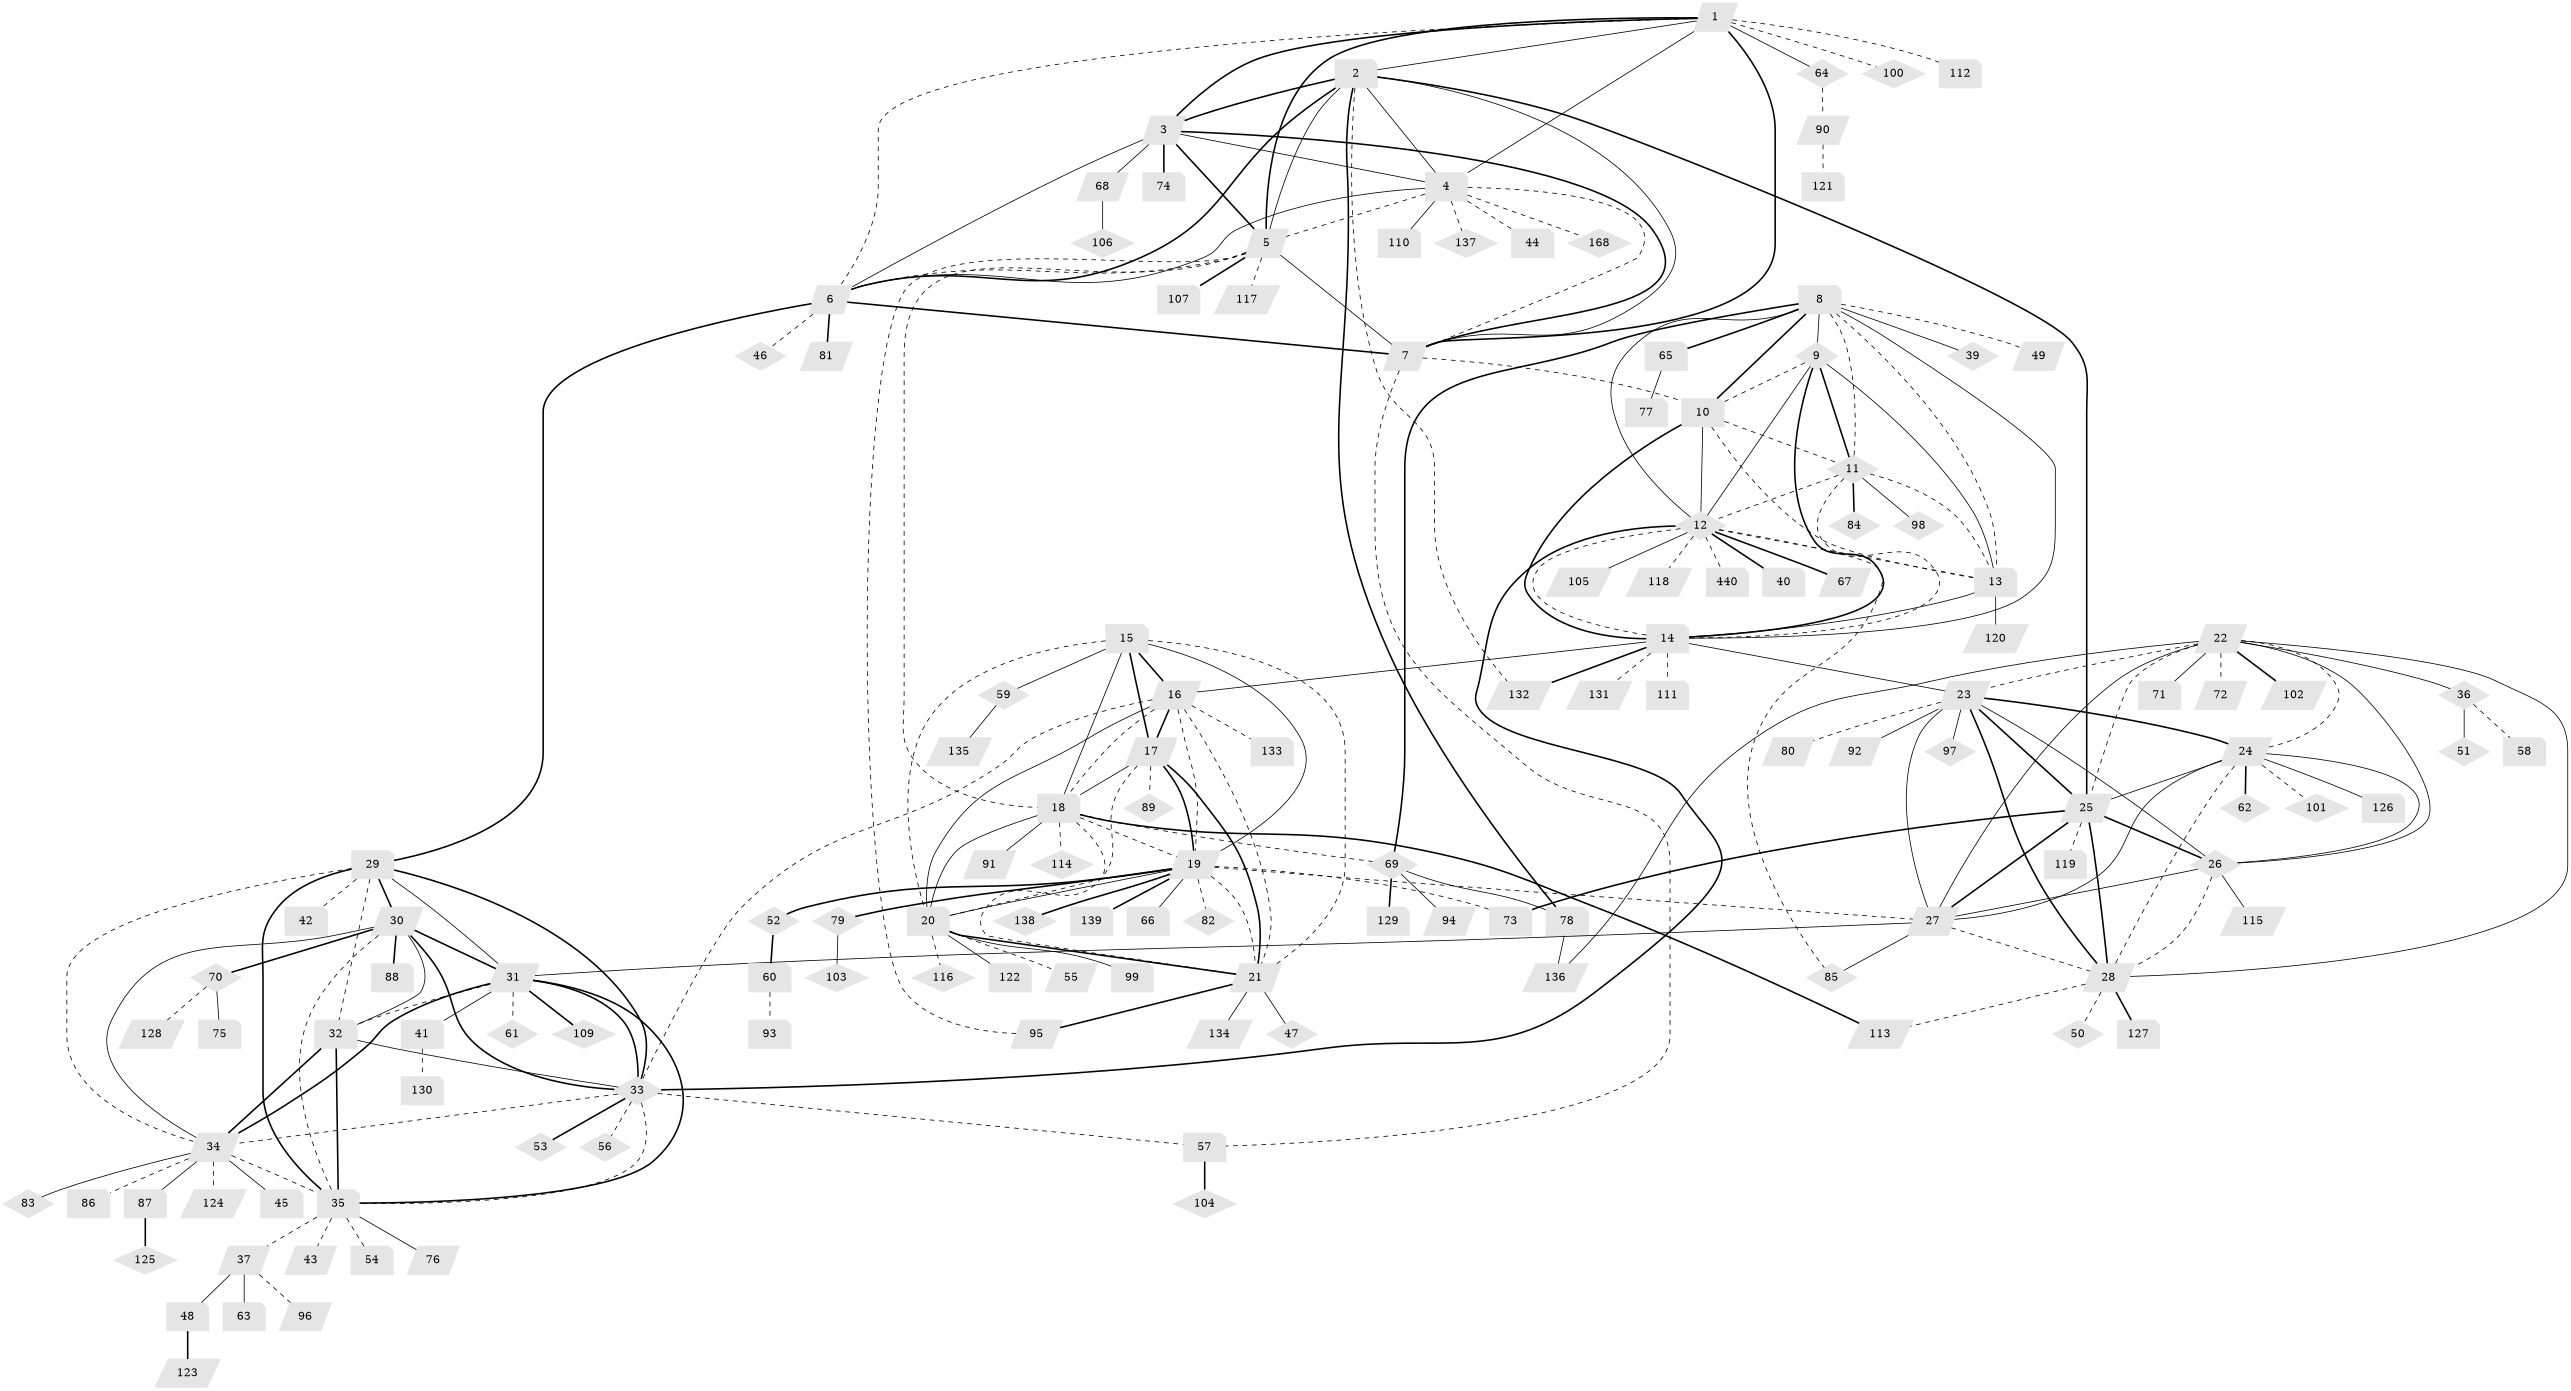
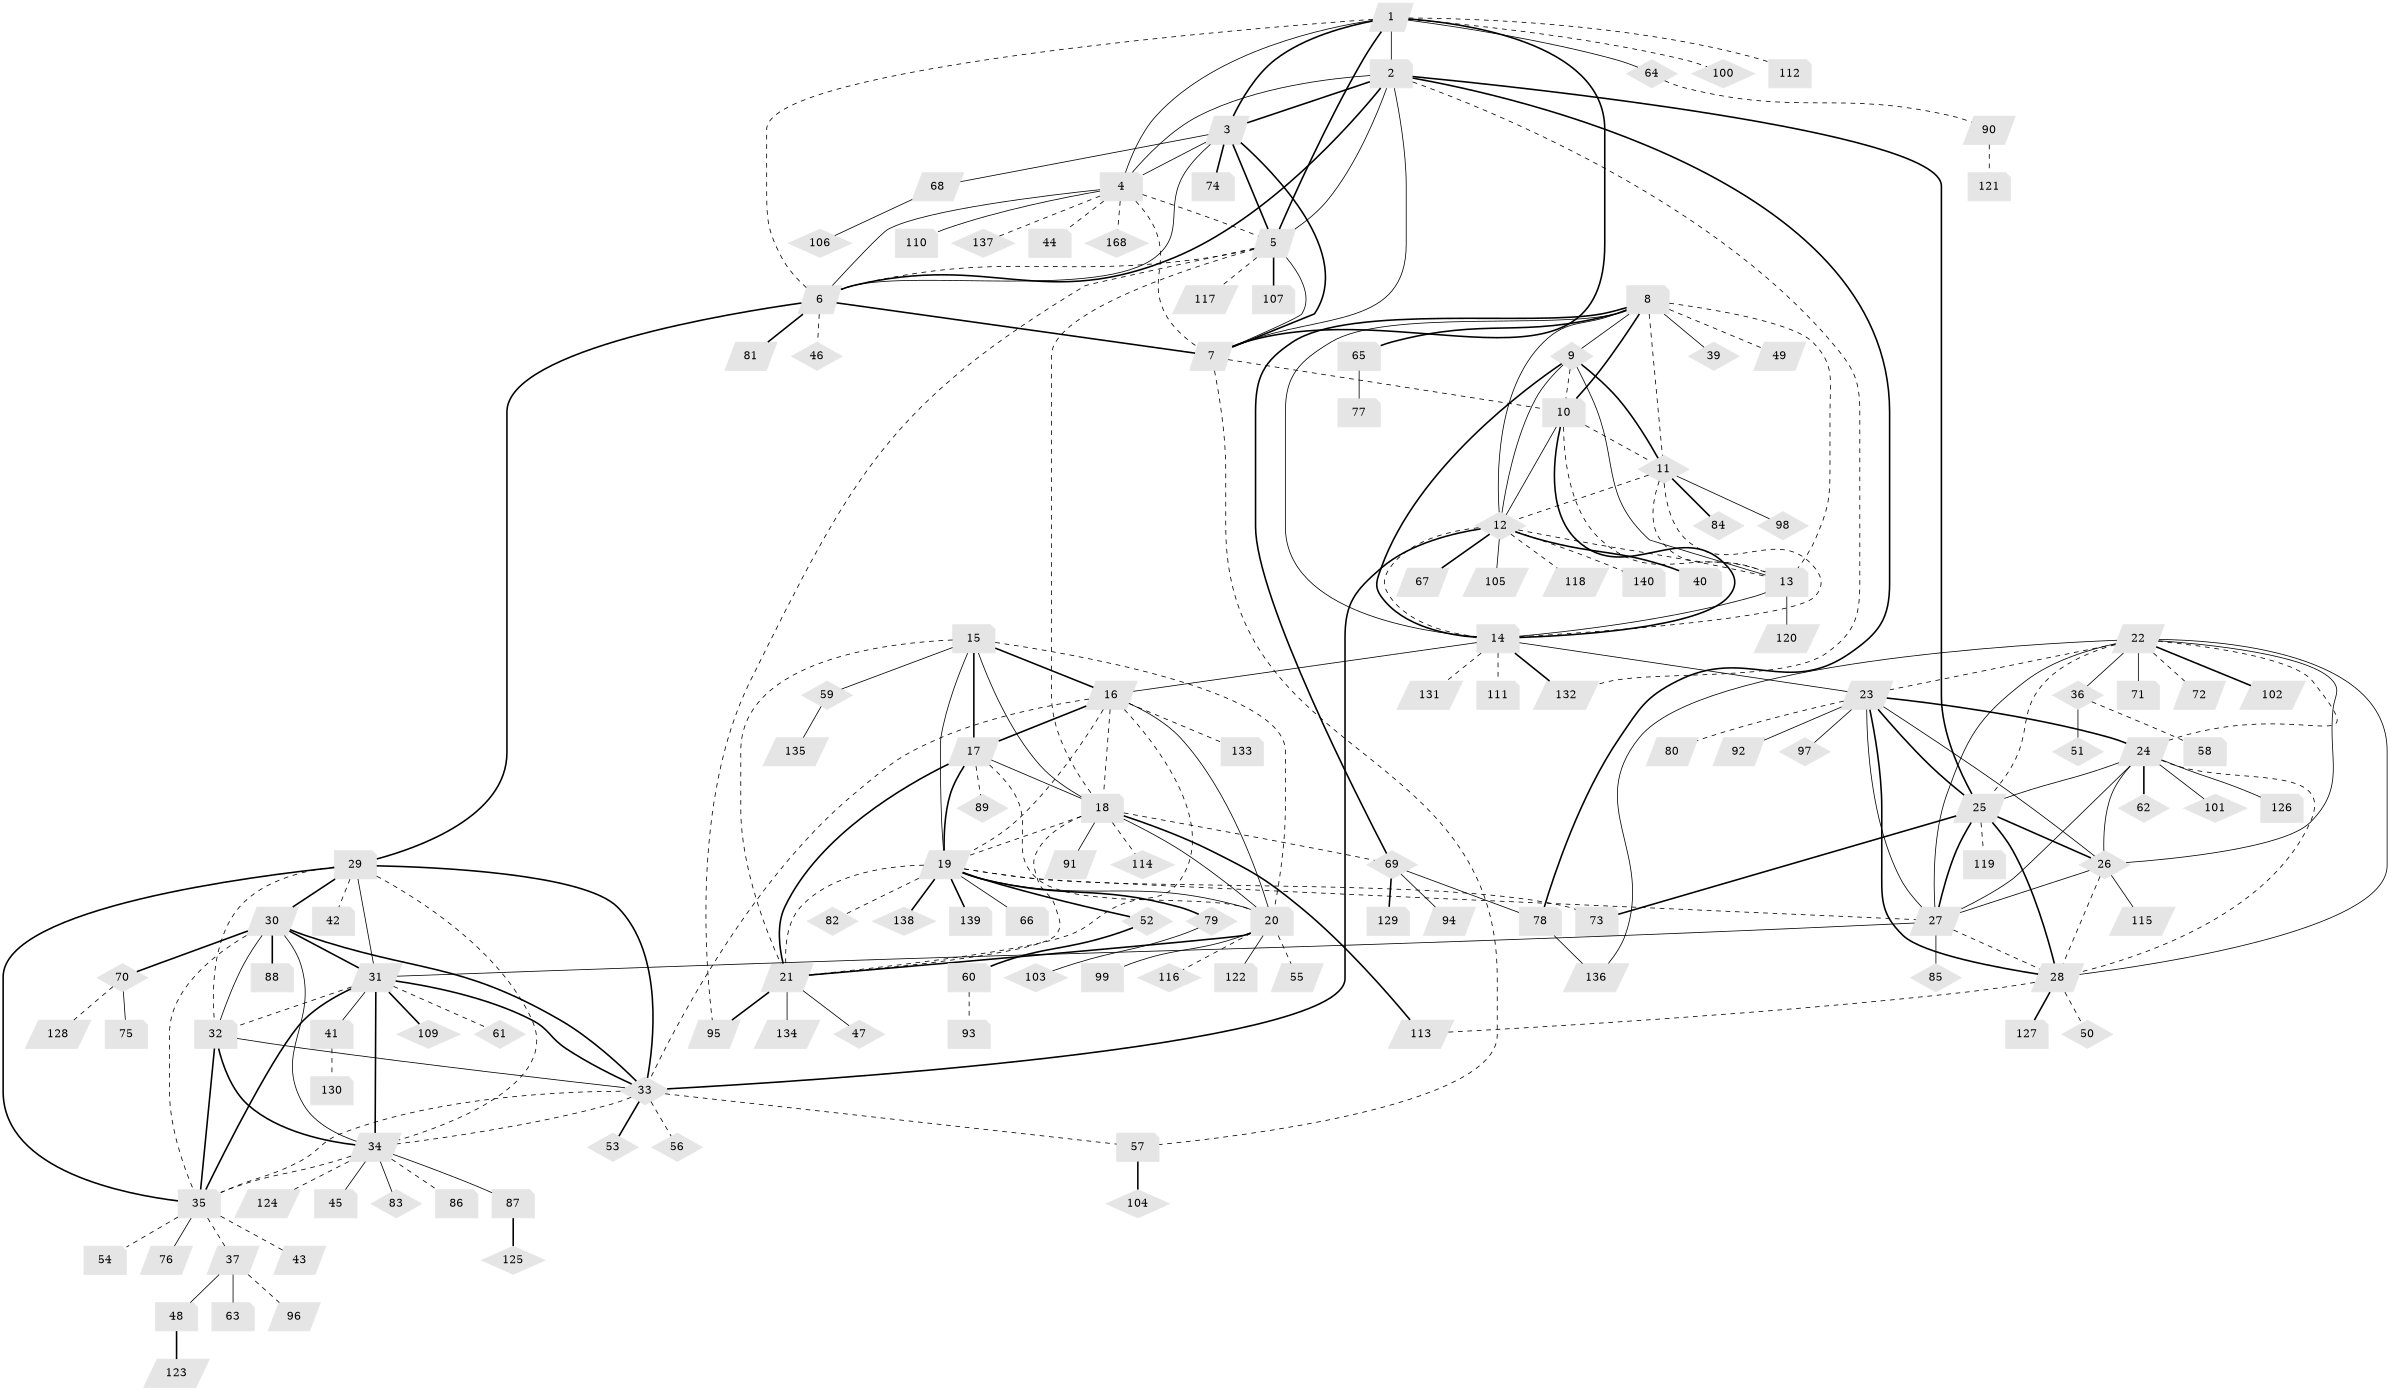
node "440": label "440" -> "140"
edge "12" -- "85": removed
edge "24" -- "101": style dashed -> solid
